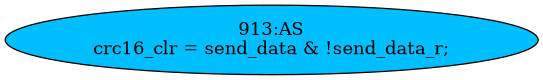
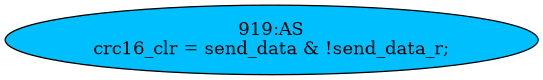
node "913:AS crc16_clr = send_data & !send_data_r;": label "913:AS crc16_clr = send_data & !send_data_r;" -> "919:AS crc16_clr = send_data & !send_data_r;"
